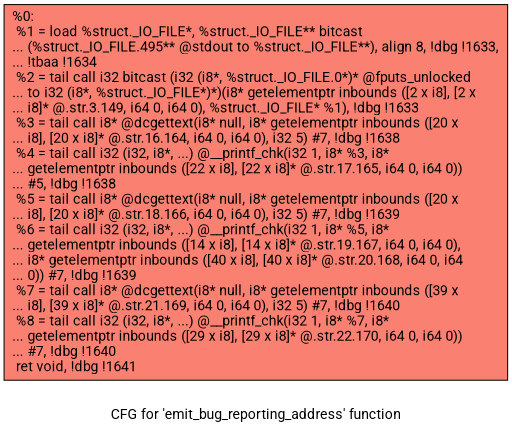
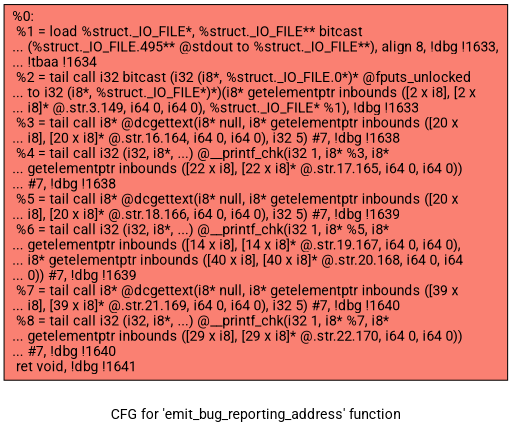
node "%0:": text "... #5, !dbg !1638" -> "... #7, !dbg !1638"
